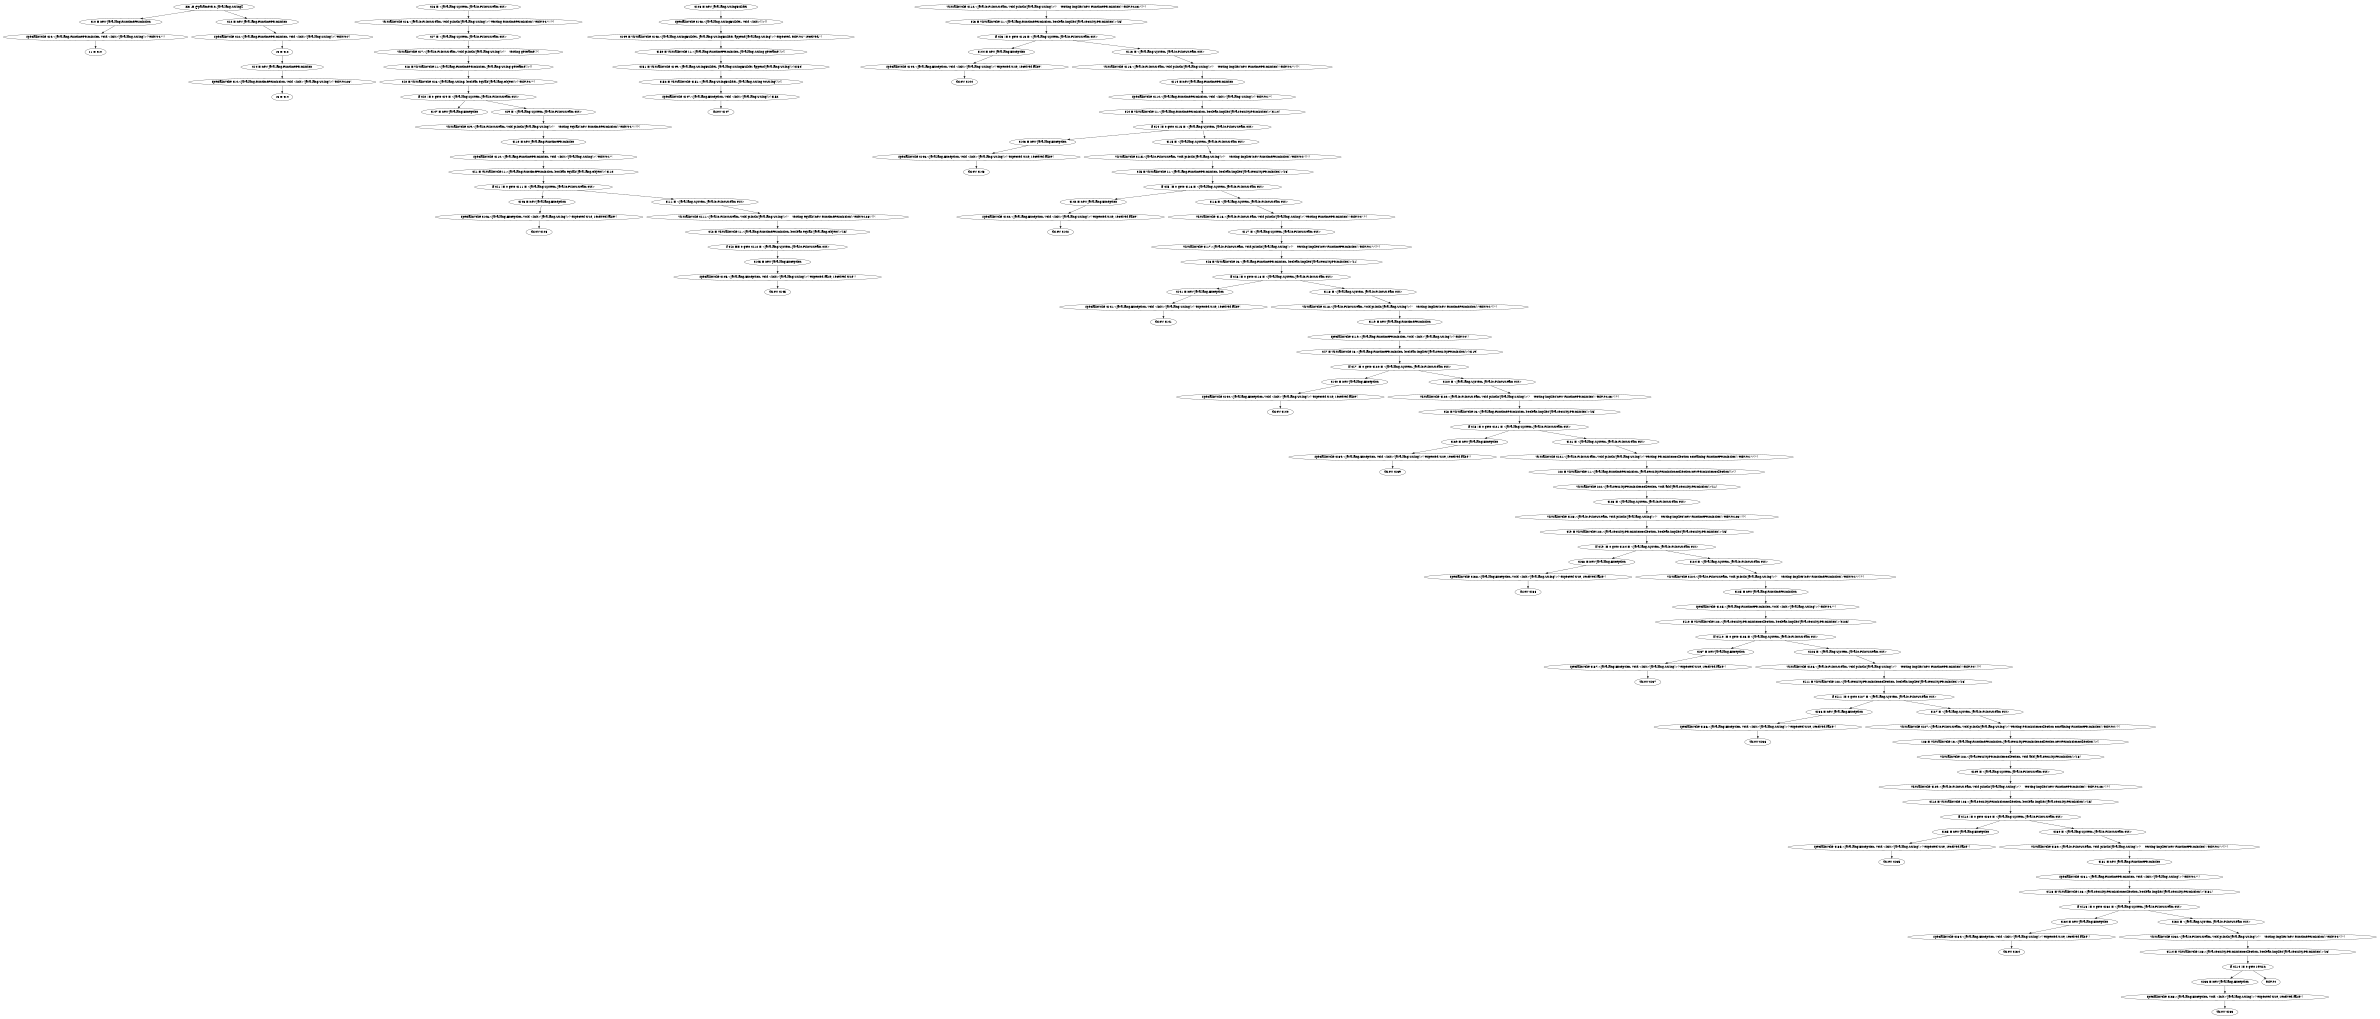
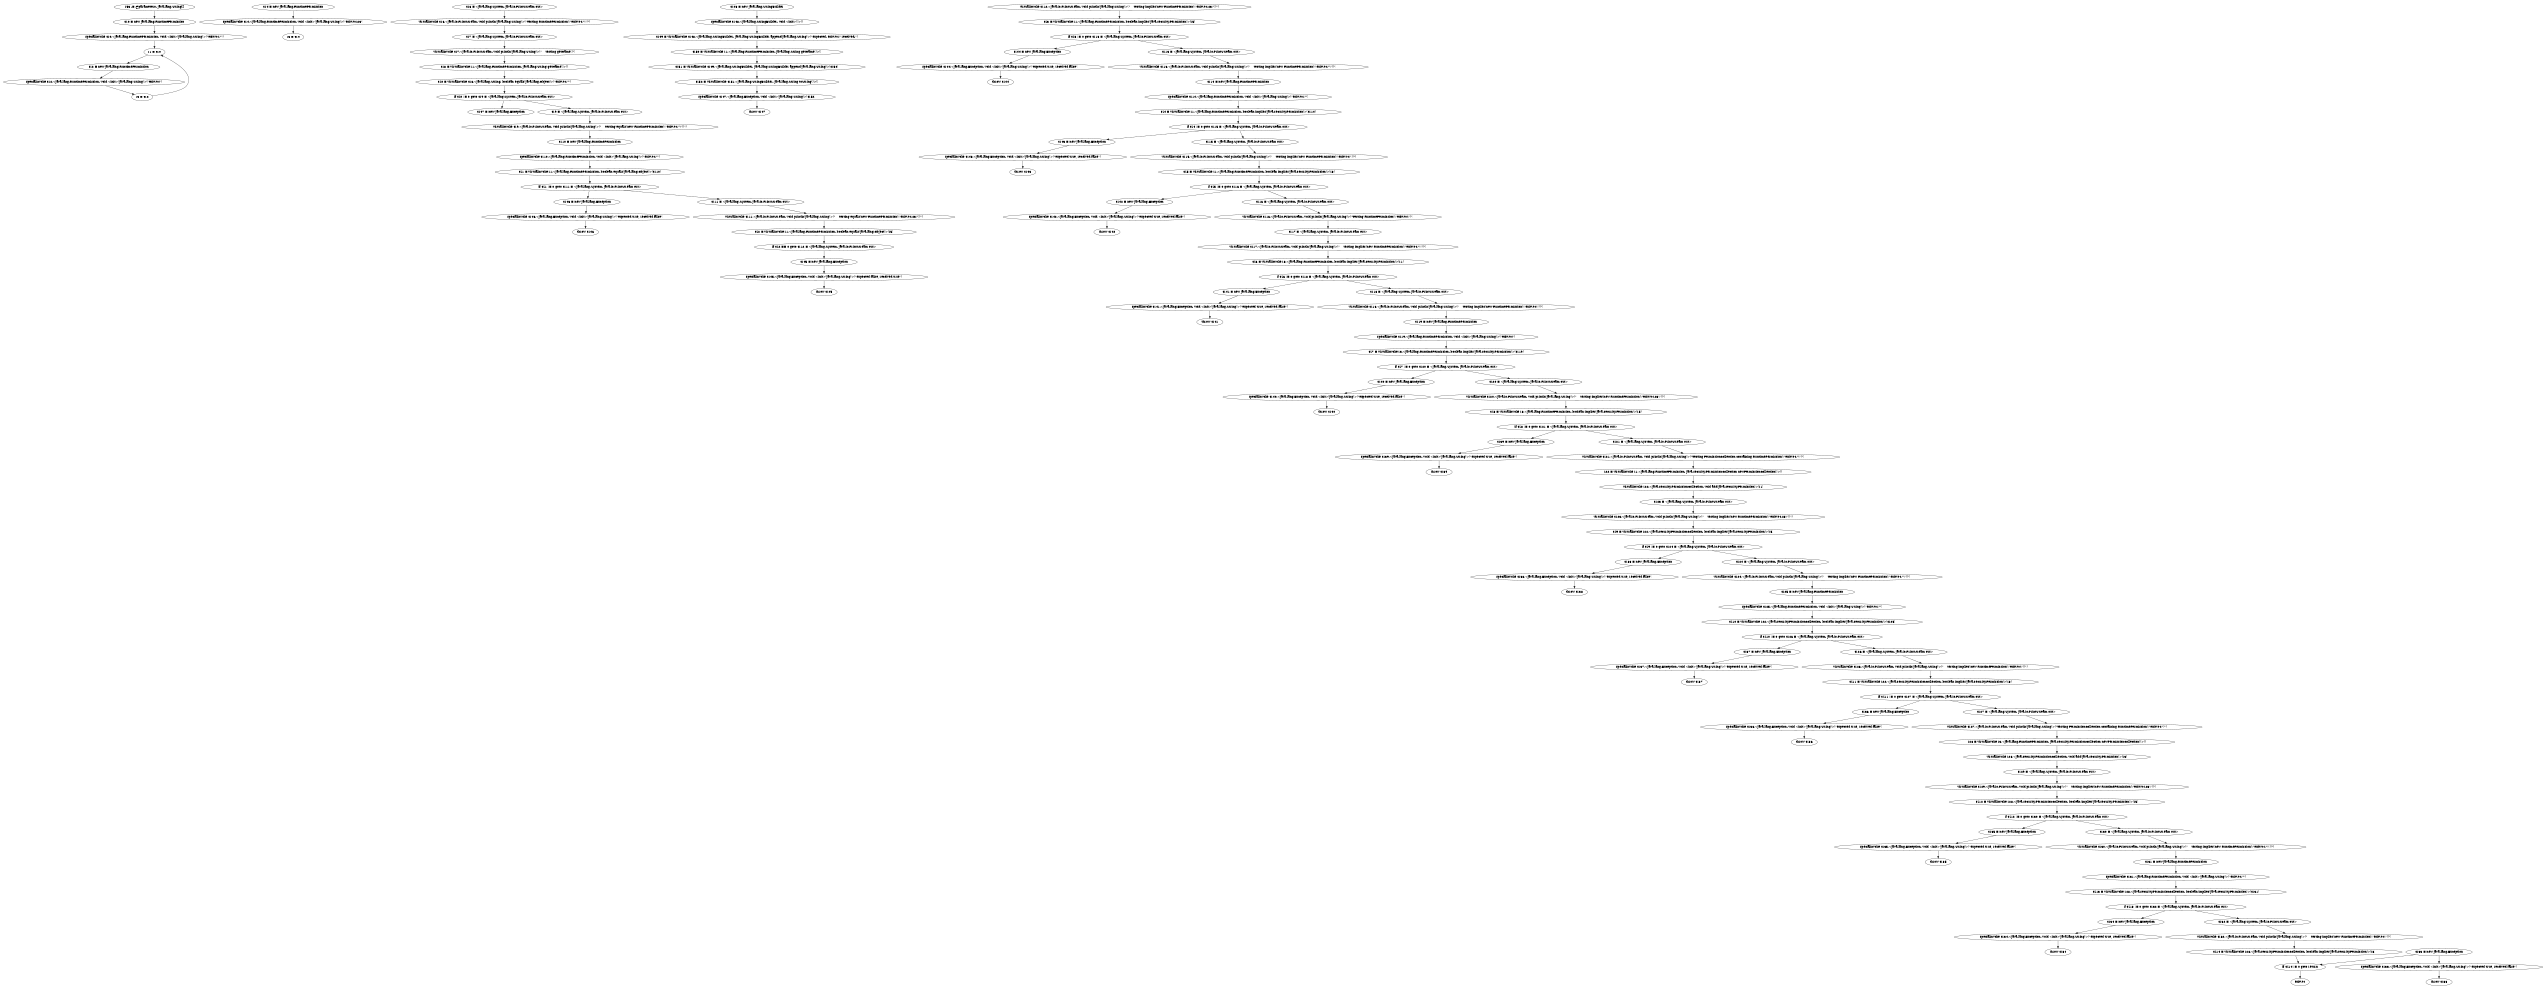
edge "r53 := @parameter0: java.lang.String[]" -> "$r2 = new java.lang.RuntimePermission": now "r1 = $r0" -> "$r2 = new java.lang.RuntimePermission"
edge "r3 = $r2" -> "$r4 = new java.lang.RuntimePermission": now "r3 = $r2" -> "r1 = $r0"
edge "if $z14 != 0 goto return" -> "$r33 = new java.lang.Exception": reversed
